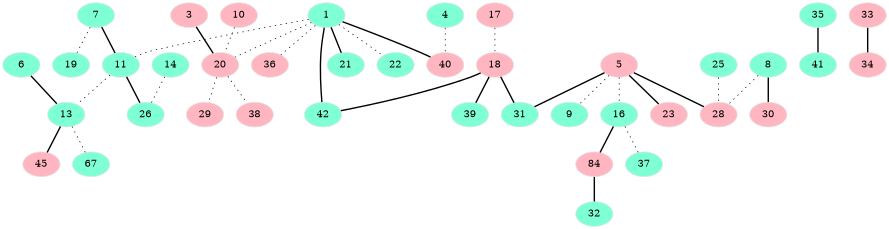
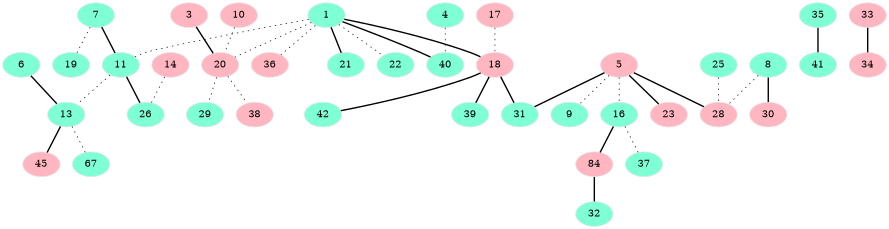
node "14": fillcolor aquamarine -> lightpink
edge "1" -- "42": now "1" -- "18"
node "40": fillcolor lightpink -> aquamarine
node "29": fillcolor lightpink -> aquamarine
